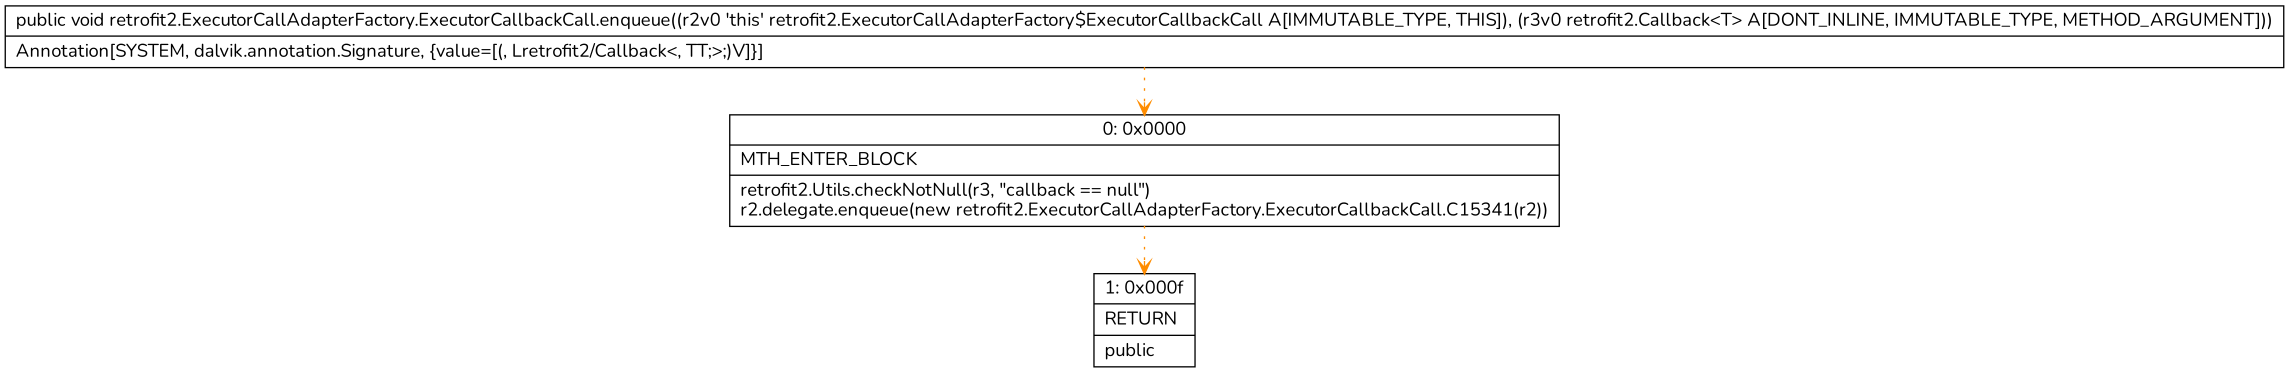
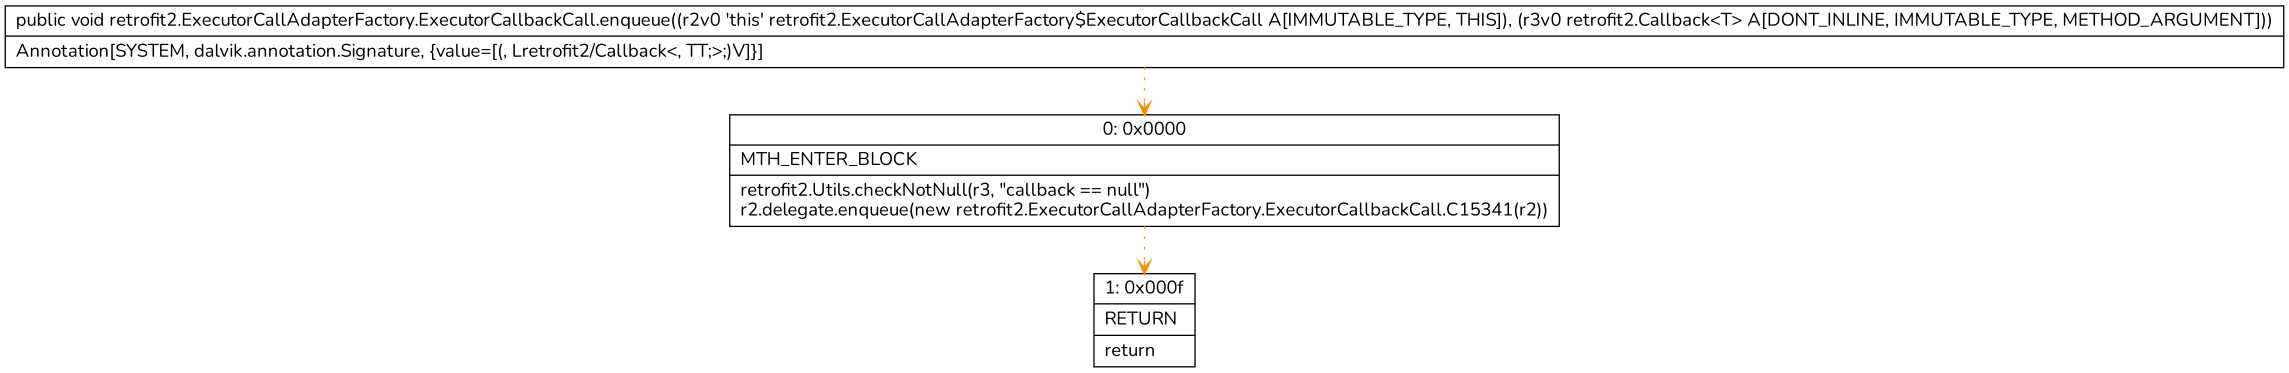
node "1: 0x000f": text "public" -> "return"
